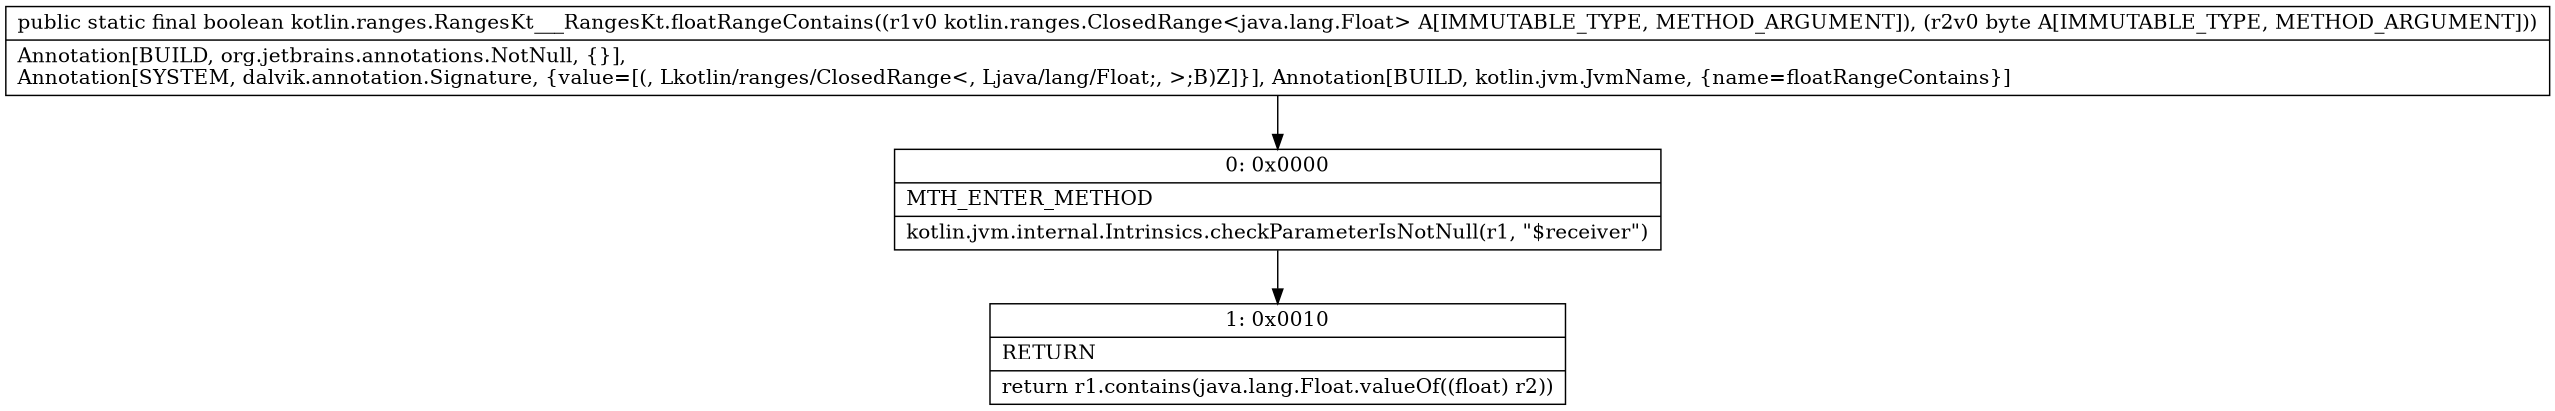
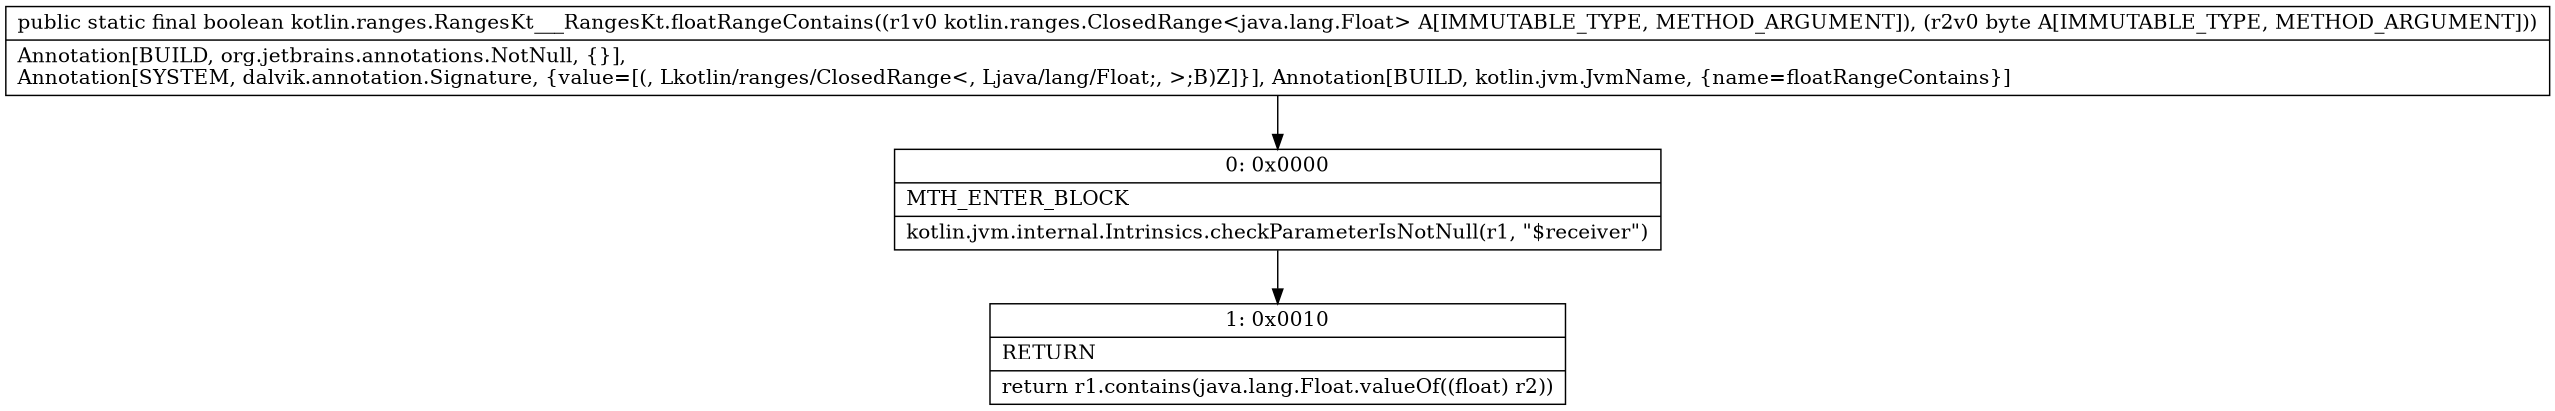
node "0: 0x0000": text "MTH_ENTER_METHOD" -> "MTH_ENTER_BLOCK"
